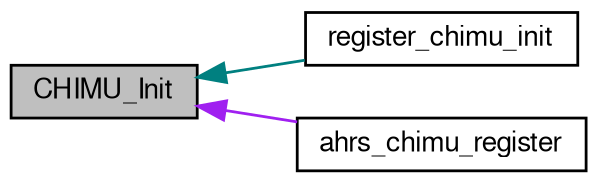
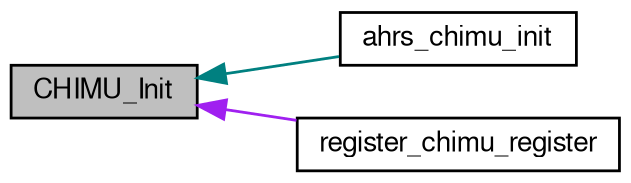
node "register_chimu_init": label "register_chimu_init" -> "ahrs_chimu_init"
node "ahrs_chimu_register": label "ahrs_chimu_register" -> "register_chimu_register"
